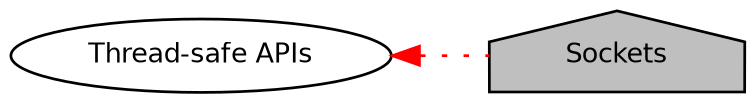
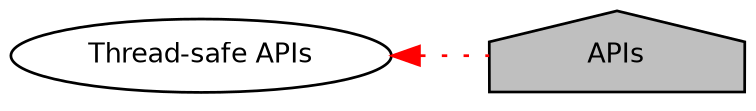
node "Sockets": label "Sockets" -> "APIs"
